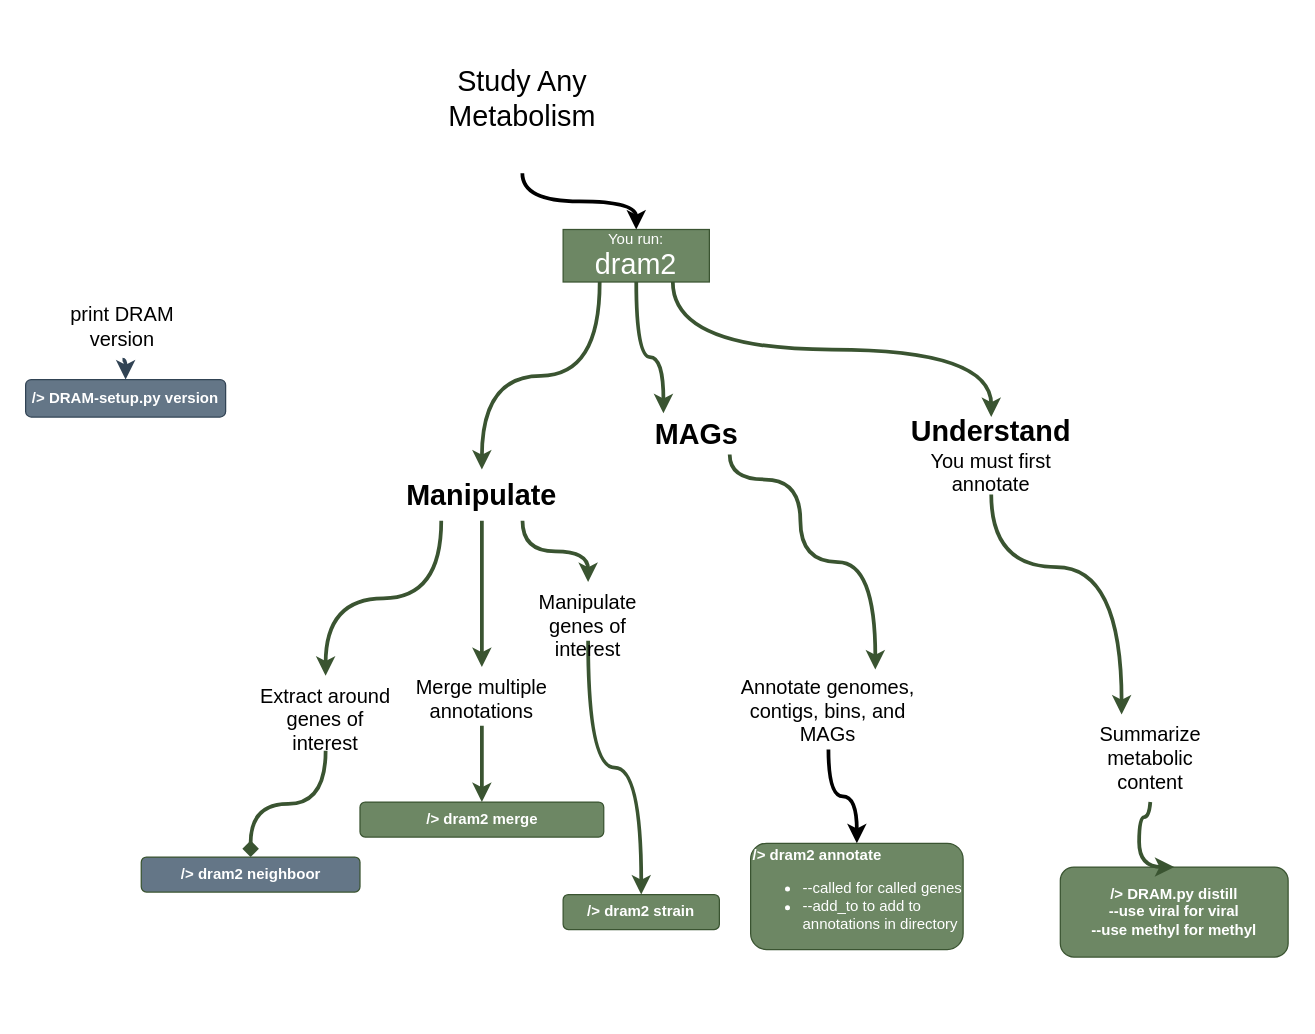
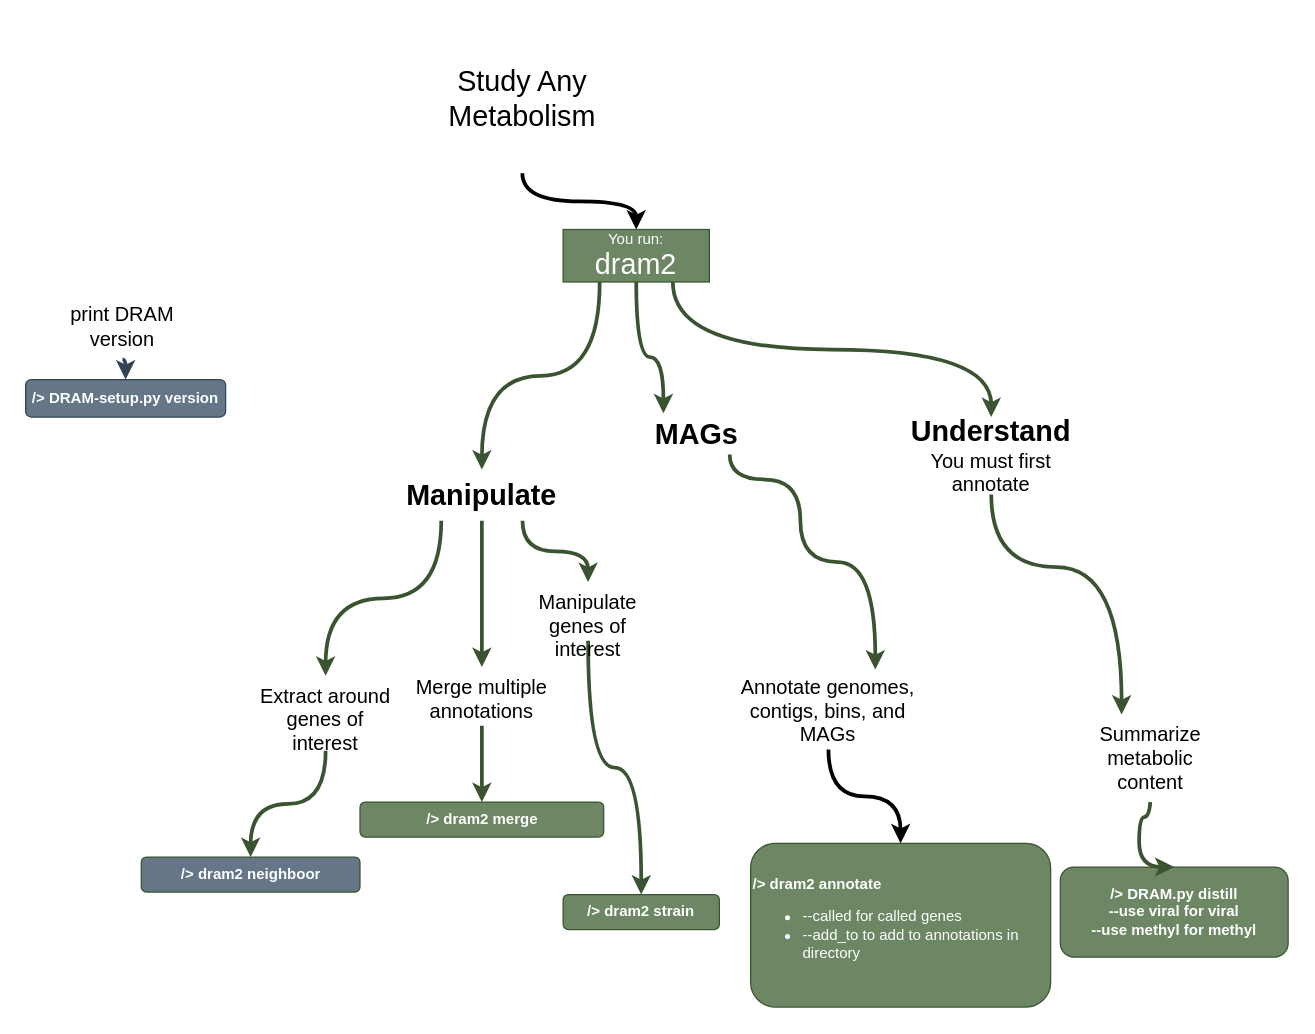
edge "Extract around genes of interest" -> "/> dram2 neighboor": arrowhead diamond -> classic
node "/> dram2 annotate --called for called genes --add_to to add to annotations in directory": size 213x106 -> 300x164
